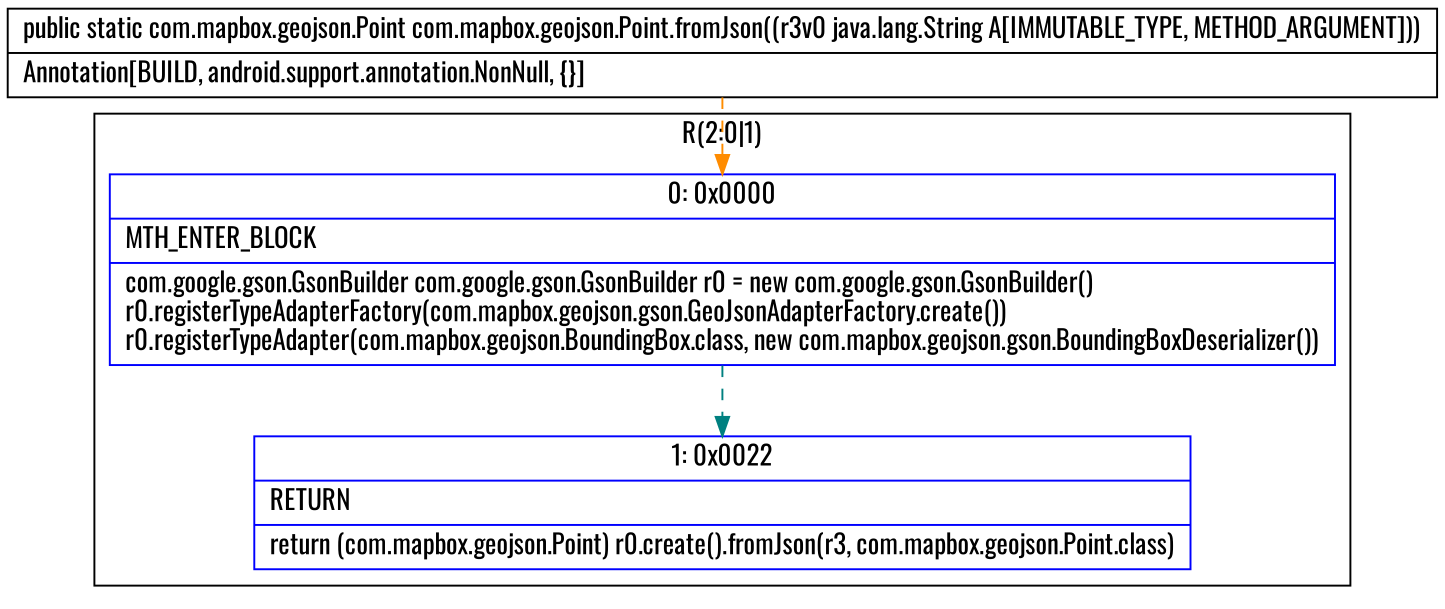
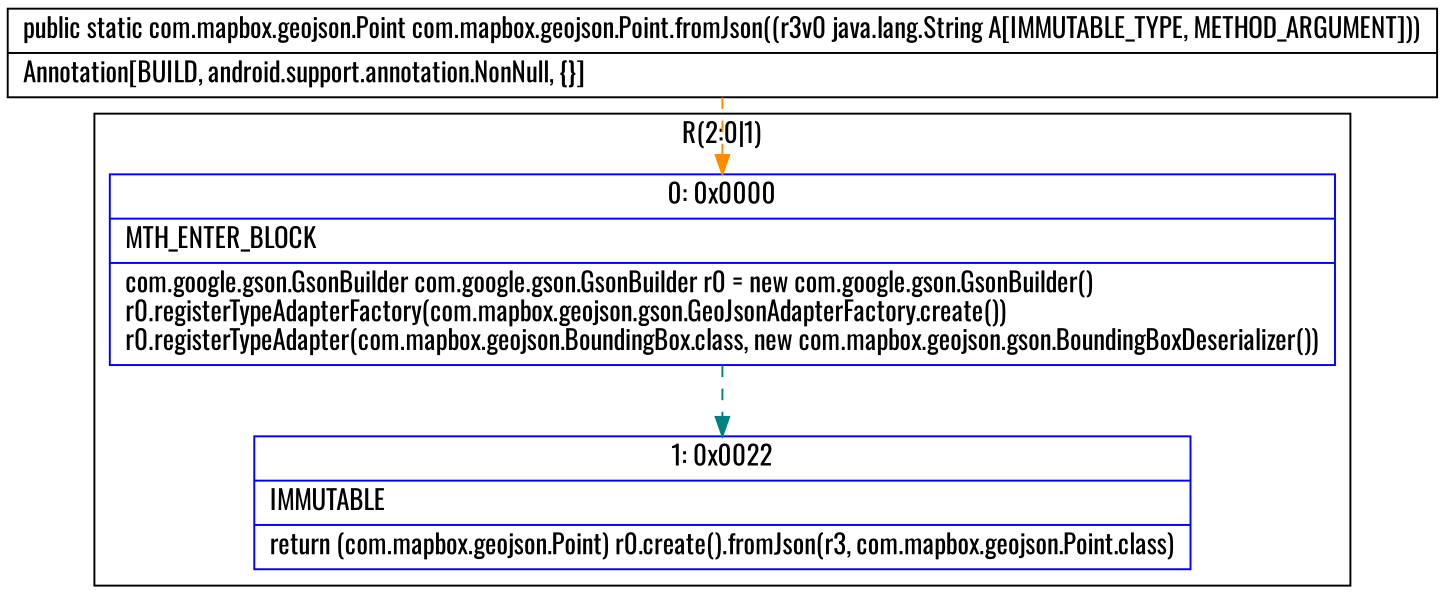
node "1: 0x0022": text "RETURN" -> "IMMUTABLE"
